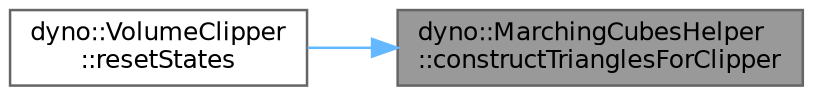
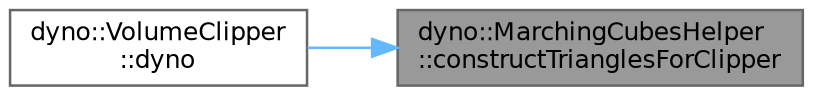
node "dyno::VolumeClipper ::resetStates": label "dyno::VolumeClipper ::resetStates" -> "dyno::VolumeClipper ::dyno"
